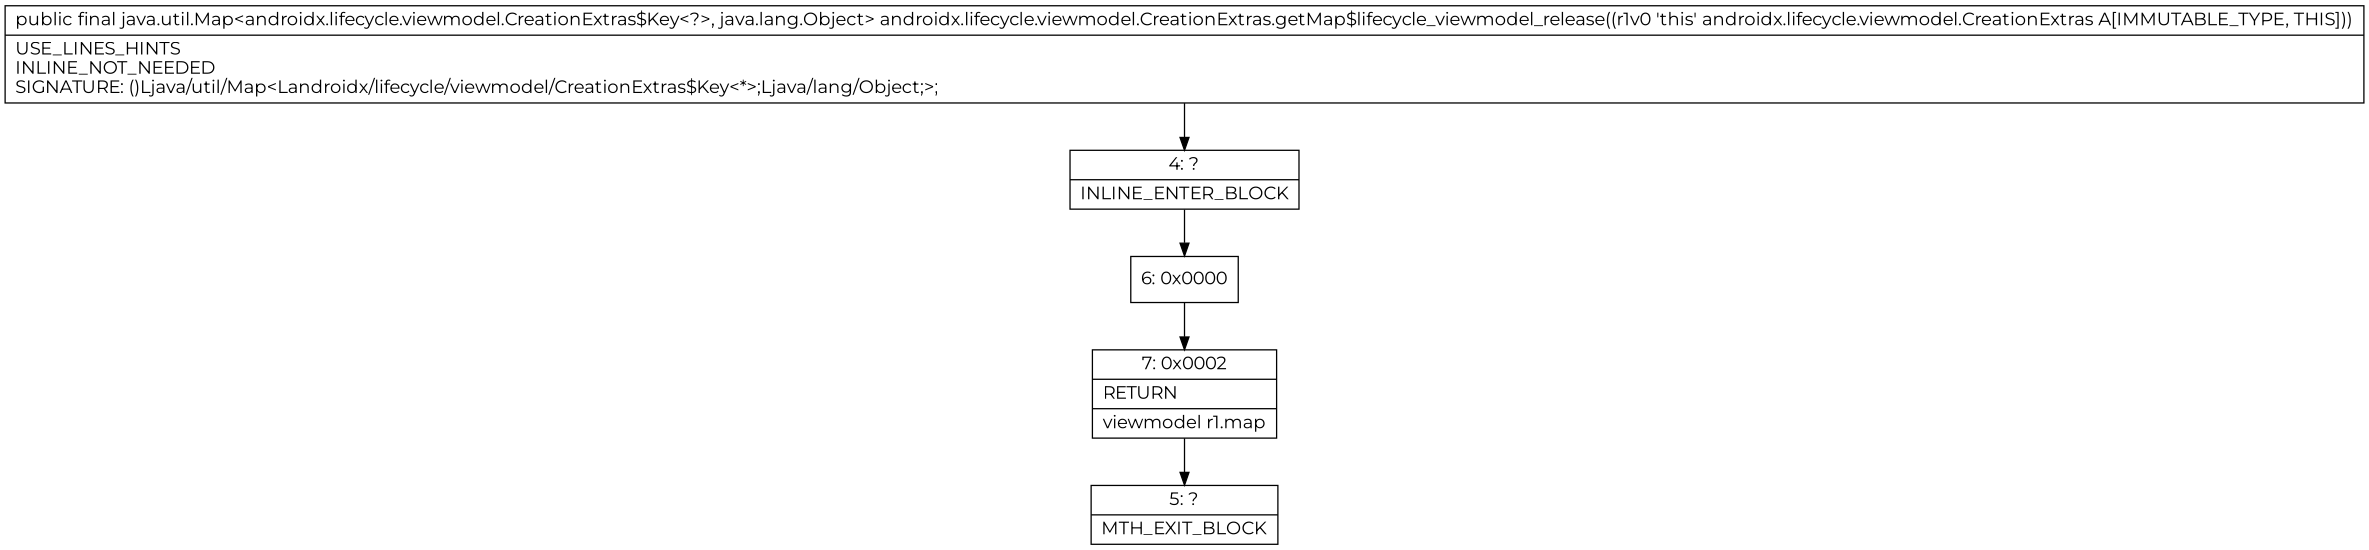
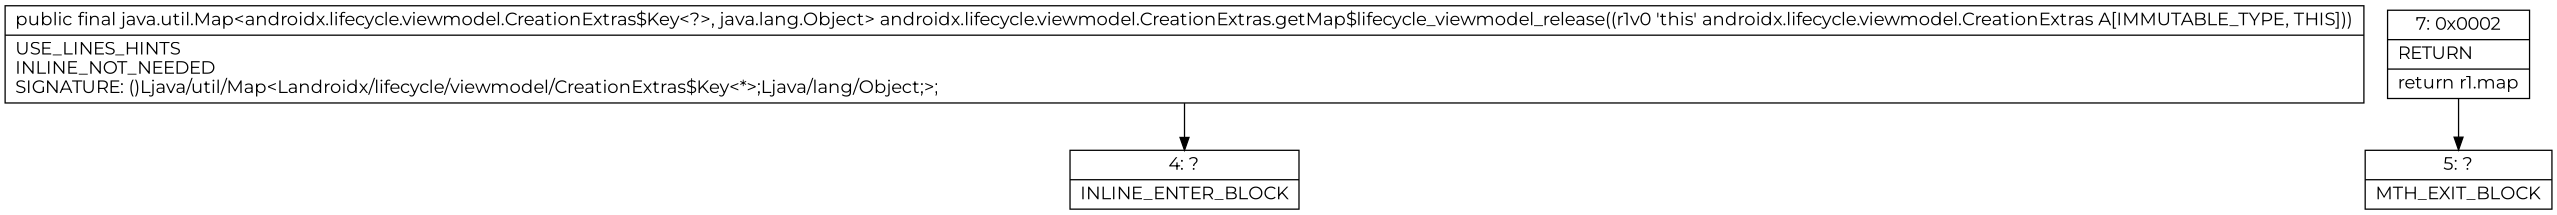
node "6: 0x0000": removed
node "7: 0x0002": text "viewmodel r1.map" -> "return r1.map"
